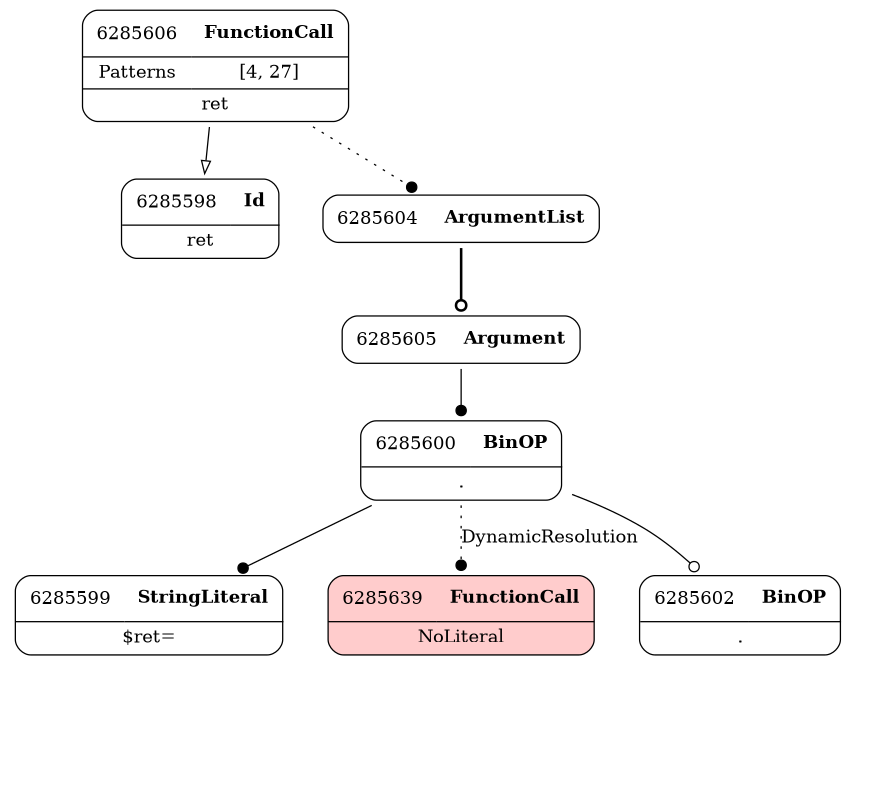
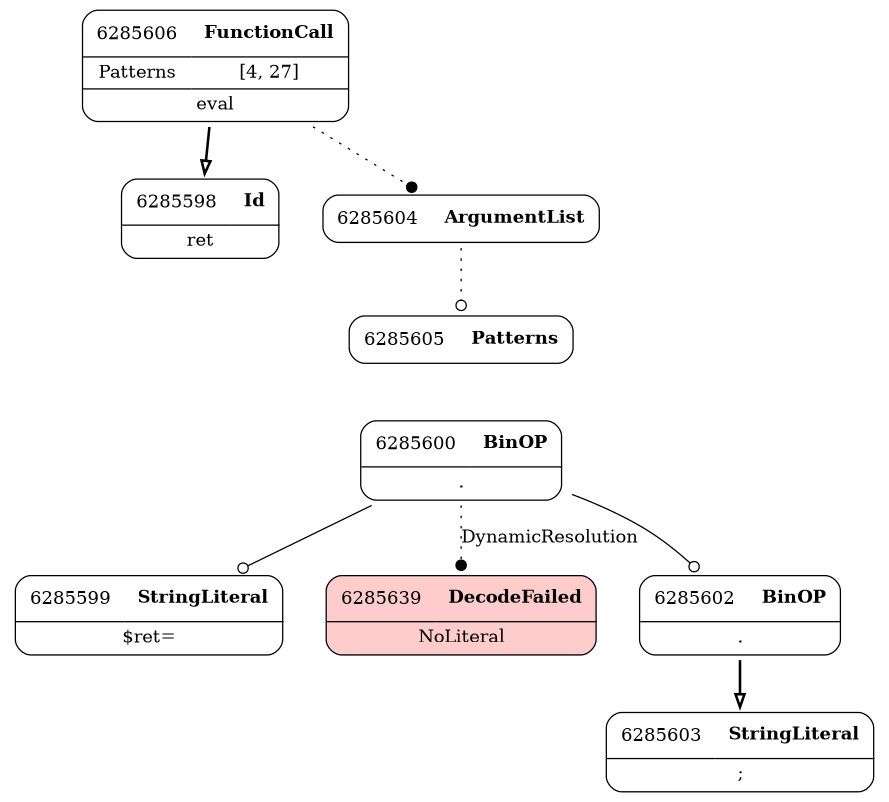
node "6285606": text "ret" -> "eval"
edge "6285606" -> "6285598": style solid -> bold
edge "6285604" -> "6285605": style bold -> dotted
node "6285605": text "Argument" -> "Patterns"
edge "6285605" -> "6285600": removed
edge "6285600" -> "6285599": arrowhead dot -> odot
node "6285639": text "FunctionCall" -> "DecodeFailed"
node "6285603": added
